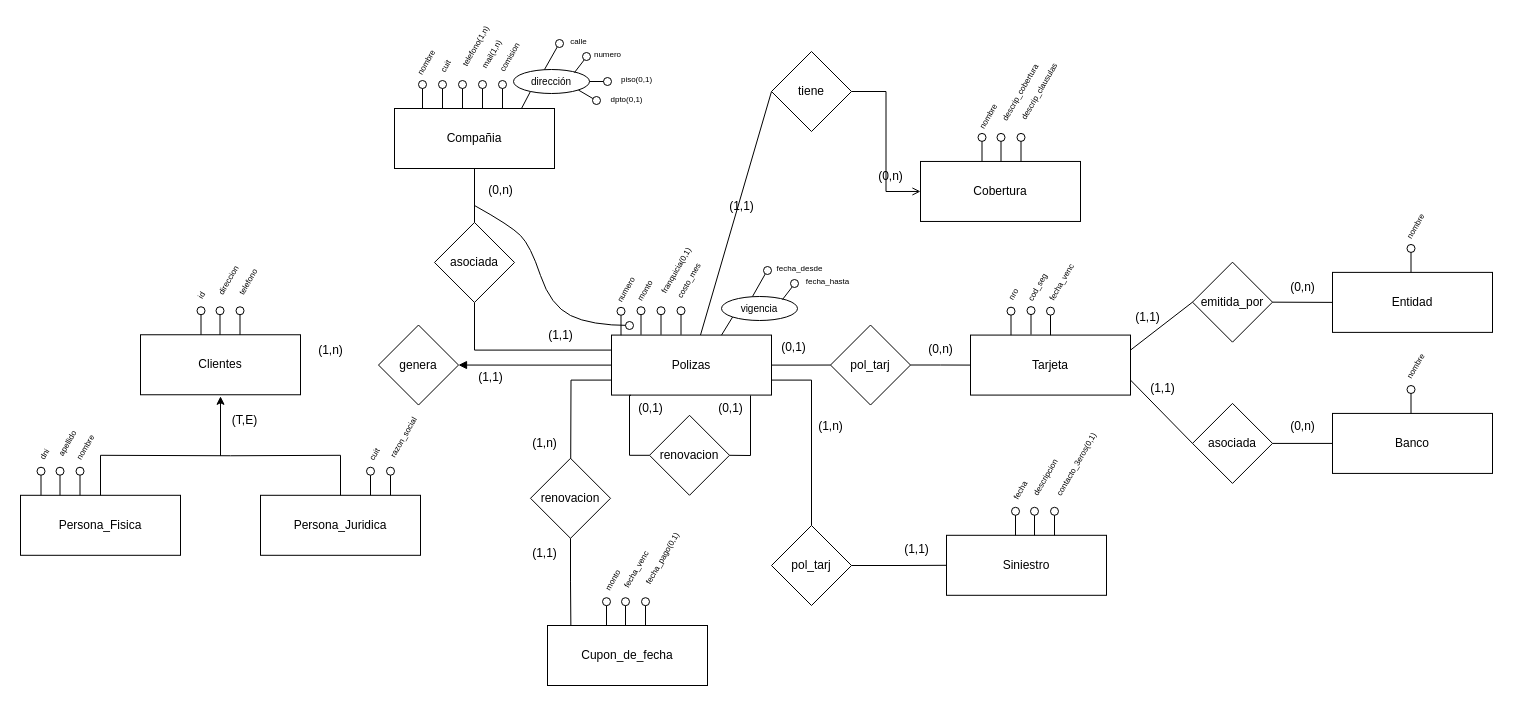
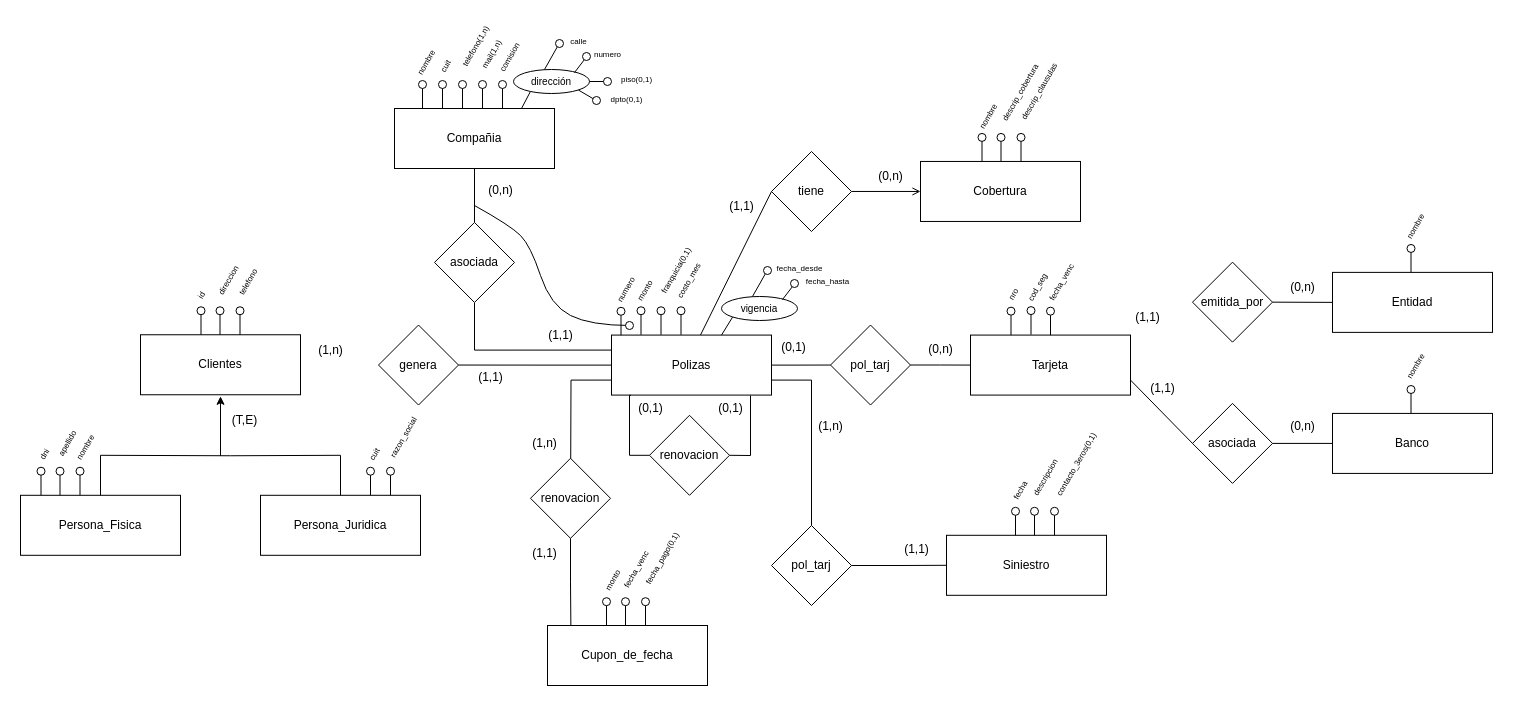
node "tiene": moved (812, 92) -> (812, 192)
edge "emitida_por" -- "Tarjeta": removed
edge "Polizas" -> "genera": arrowhead block -> none
